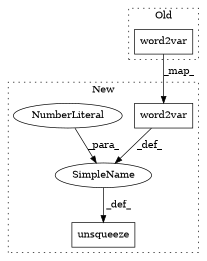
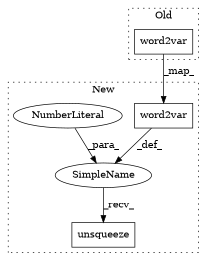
edge "SimpleName" -> "unsqueeze": label "_def_" -> "_recv_"
